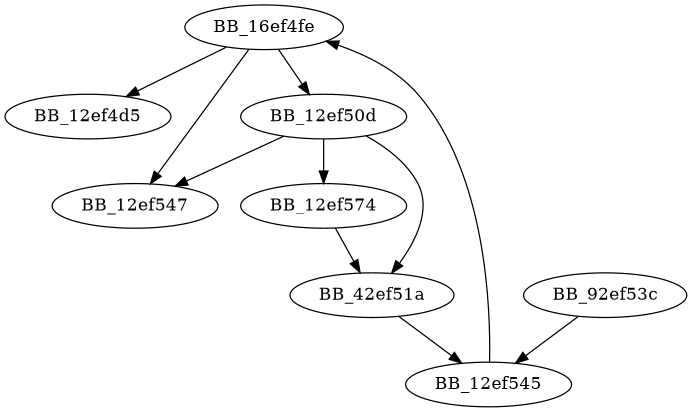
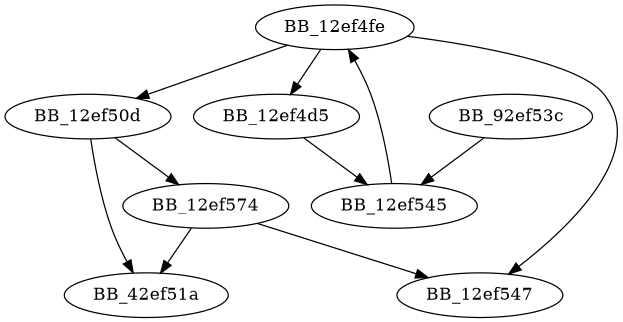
node "BB_16ef4fe": label "BB_16ef4fe" -> "BB_12ef4fe"
edge "BB_12ef50d" -> "BB_12ef547": now "BB_12ef574" -> "BB_12ef547"
edge "BB_42ef51a" -> "BB_12ef545": now "BB_12ef4d5" -> "BB_12ef545"
